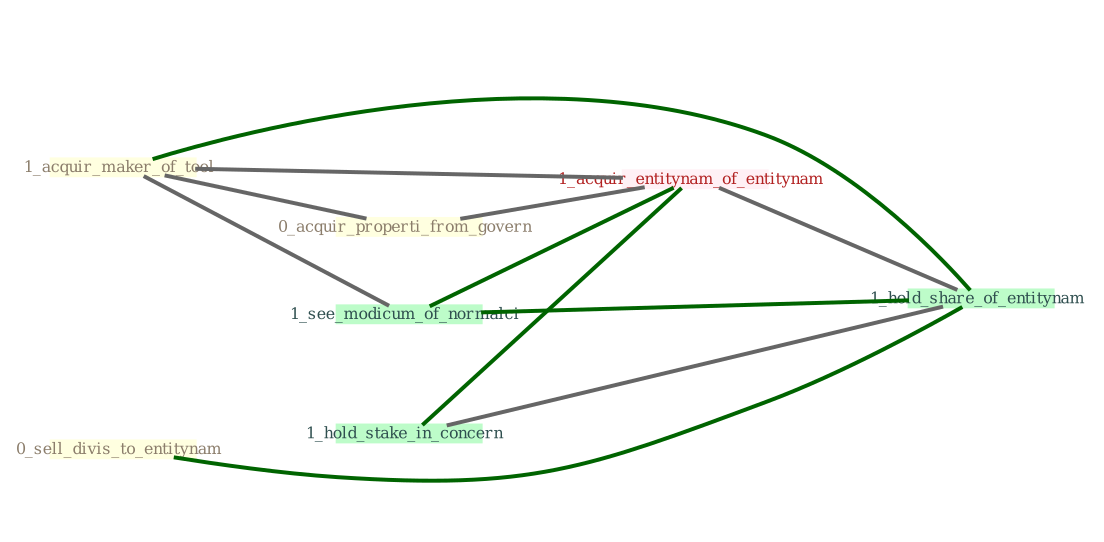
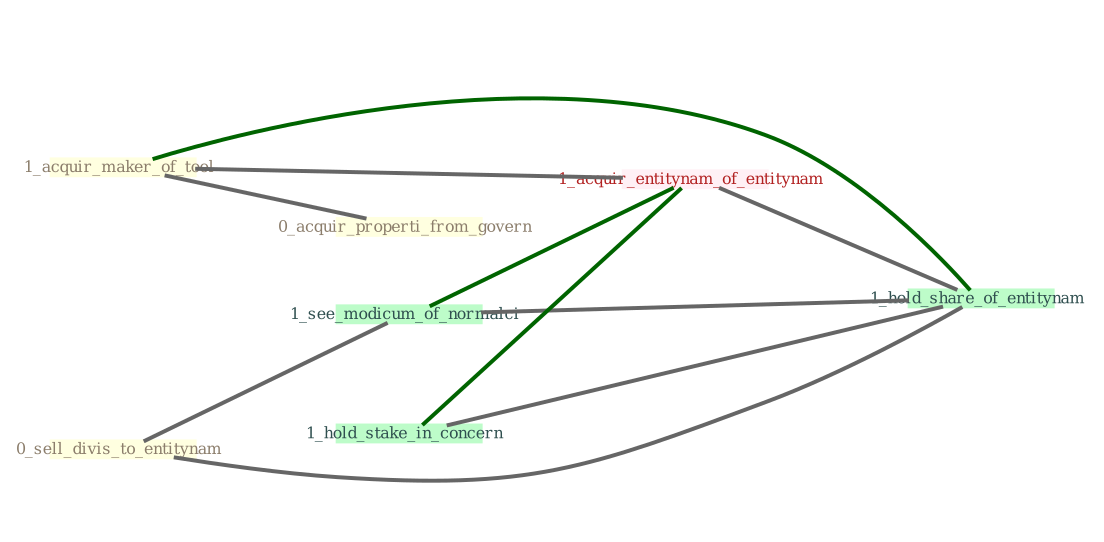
edge "1_acquir_entitynam_of_entitynam" -- "0_acquir_properti_from_govern": removed
edge "1_acquir_maker_of_tool" -- "1_see_modicum_of_normalci": now "0_sell_divis_to_entitynam" -- "1_see_modicum_of_normalci"
edge "1_hold_share_of_entitynam" -- "1_see_modicum_of_normalci": color darkgreen -> gray40
edge "1_hold_share_of_entitynam" -- "0_sell_divis_to_entitynam": color darkgreen -> gray40
